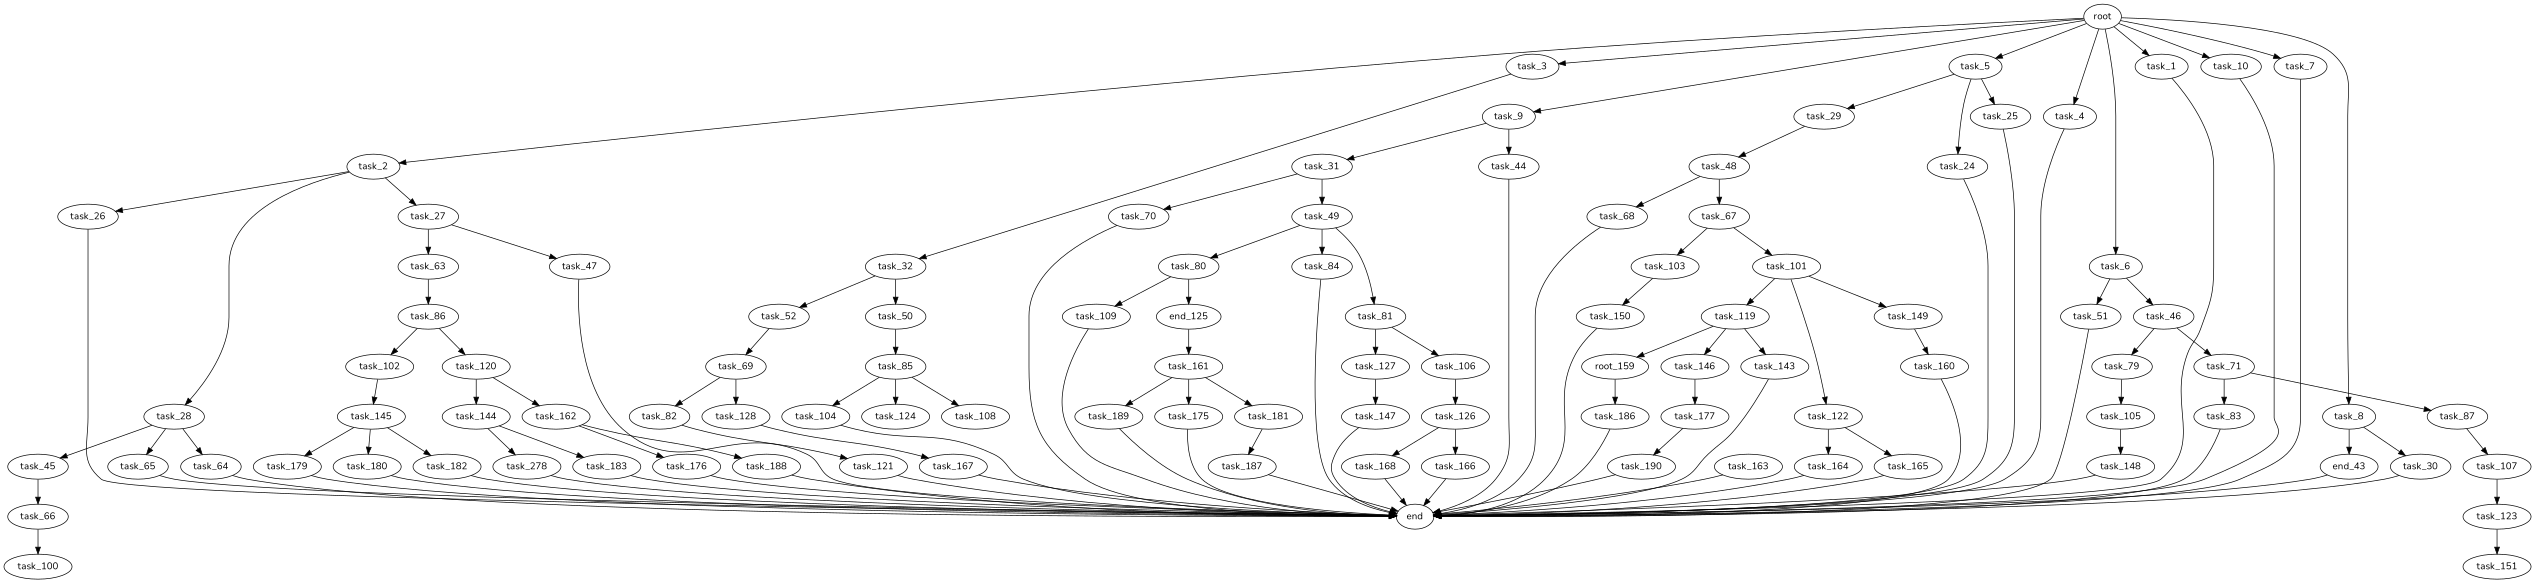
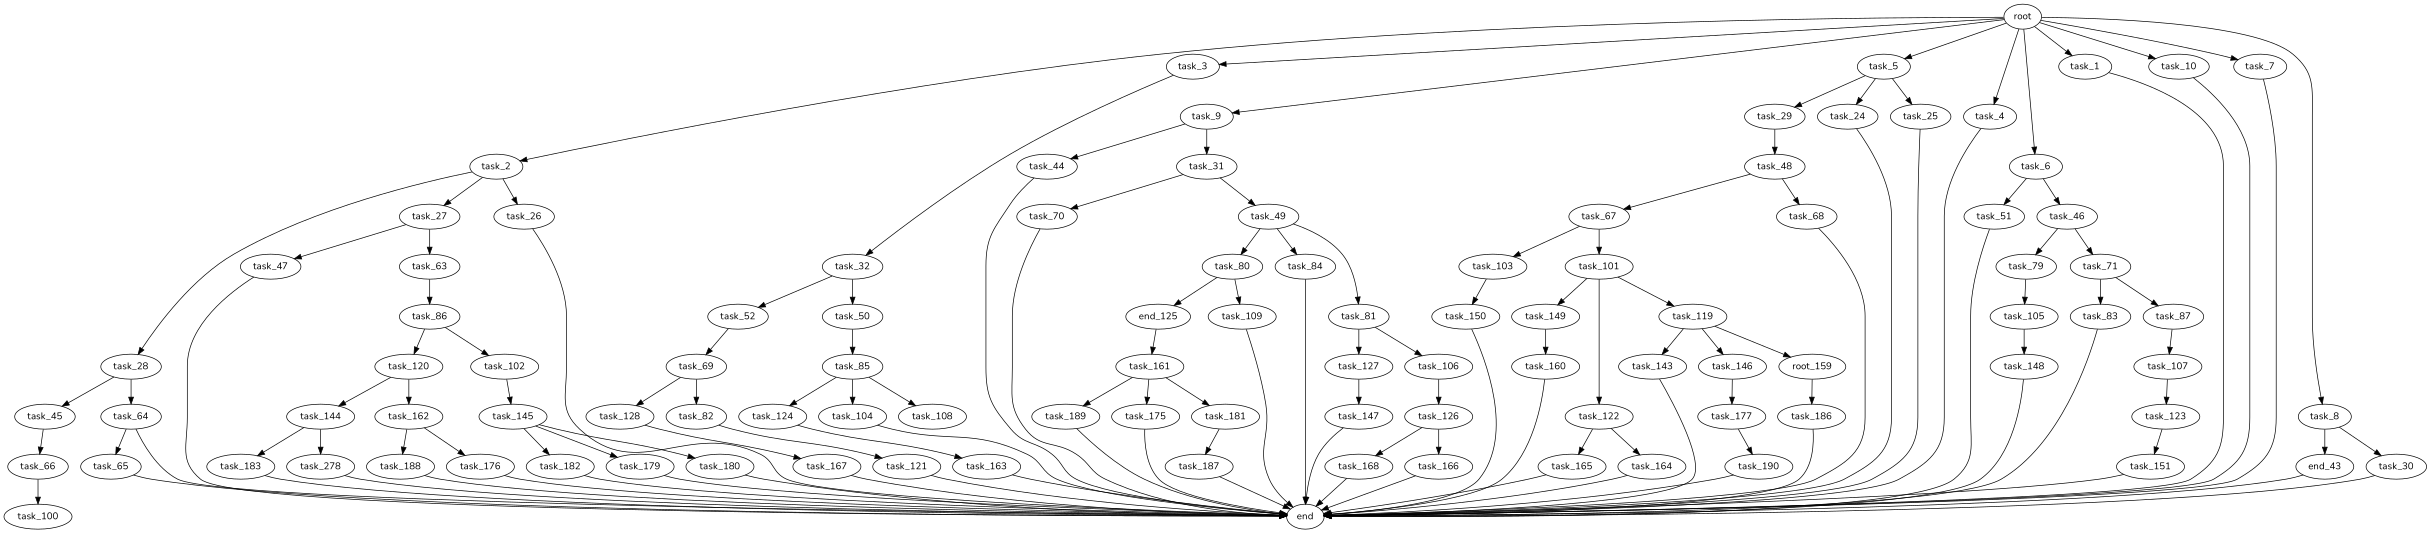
edge "task_28" -> "task_65": now "task_64" -> "task_65"
edge "task_124" -> "task_163": added
edge "task_151" -> "end": added
